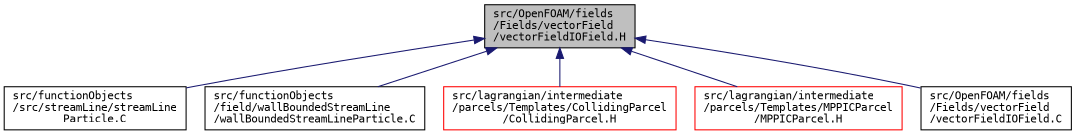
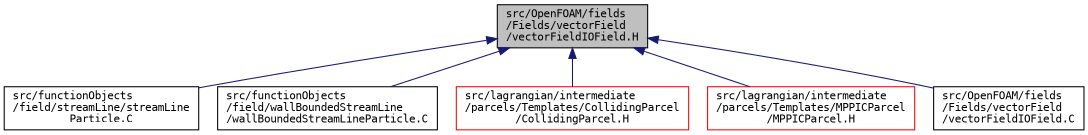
node "src/functionObjects /src/streamLine/streamLine Particle.C": label "src/functionObjects /src/streamLine/streamLine Particle.C" -> "src/functionObjects /field/streamLine/streamLine Particle.C"
